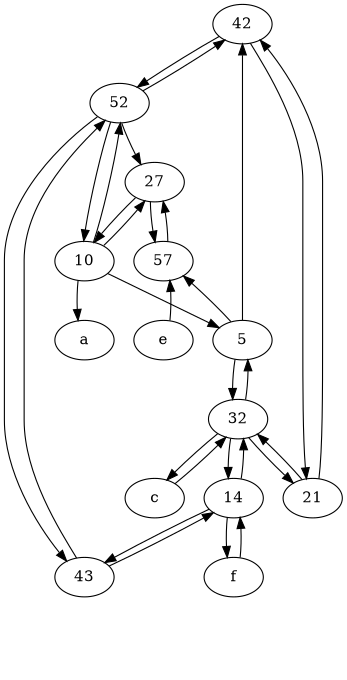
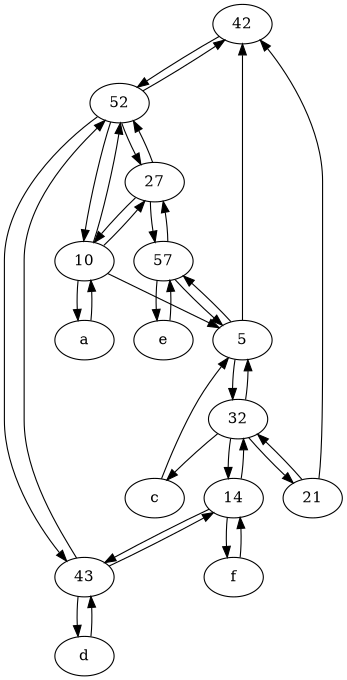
edge "27" -> "52": added
edge "42" -> "21": removed
edge "57" -> "e": added
edge "57" -> "5": added
edge "a" -> "10": added
edge "c" -> "32": now "c" -> "5"
node "d": added
